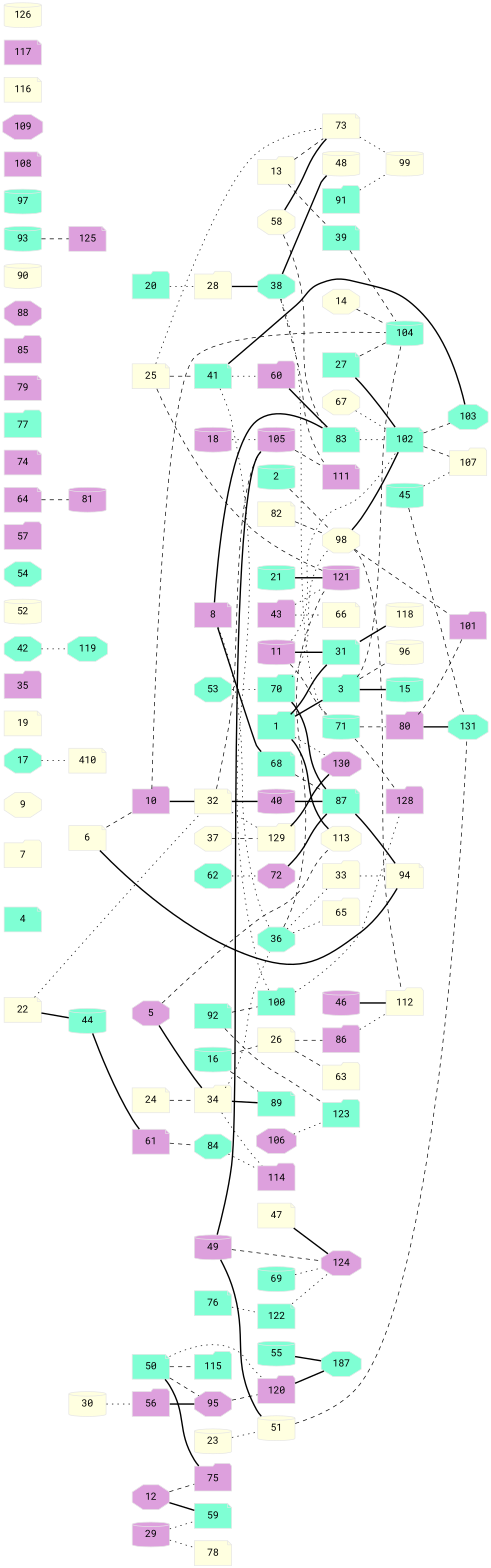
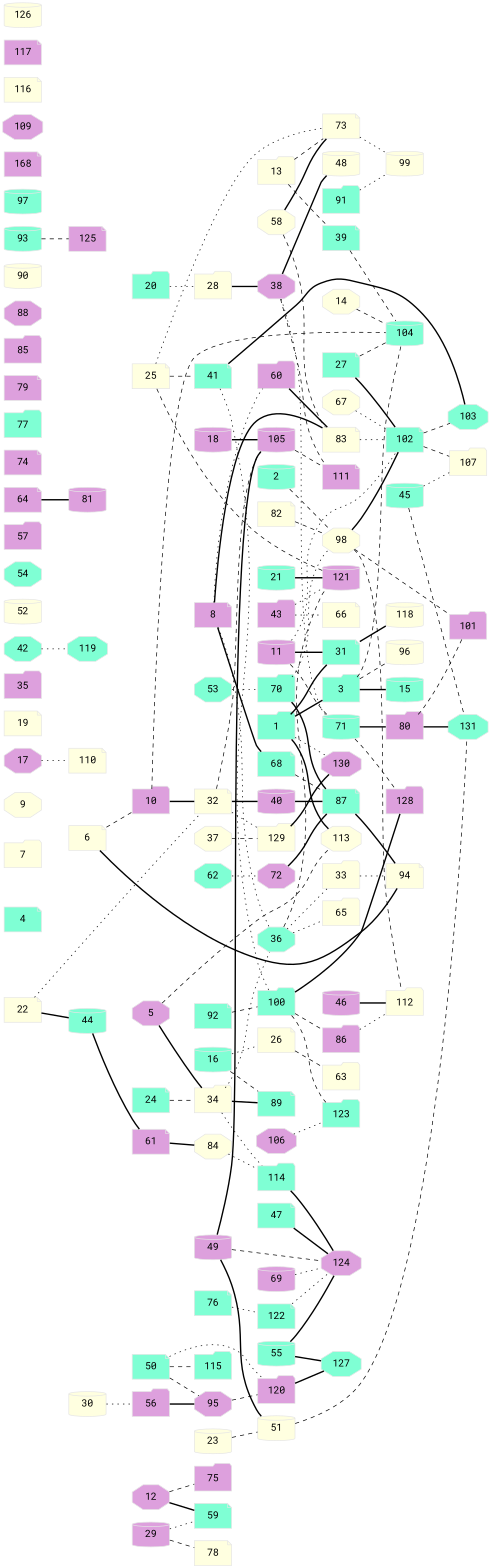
node "108": label "108" -> "168"
node "38": fillcolor aquamarine -> plum
edge "41" -- "60": now "8" -- "60"
edge "18" -- "105": style dotted -> bold
node "83": fillcolor aquamarine -> lightyellow
edge "64" -- "81": style dashed -> bold
edge "71" -- "80": style dashed -> bold
node "17": fillcolor aquamarine -> plum
node "410": label "410" -> "110"
edge "128" -- "100": style dotted -> bold
edge "26" -- "86": now "100" -- "86"
edge "26" -- "16": style dashed -> dotted
edge "92" -- "123": now "100" -- "123"
node "24": fillcolor lightyellow -> aquamarine
edge "61" -- "84": style dashed -> bold
node "84": fillcolor aquamarine -> lightyellow
node "114": fillcolor plum -> aquamarine
node "47": fillcolor lightyellow -> aquamarine
edge "114" -- "124": added
node "69": fillcolor aquamarine -> plum
edge "124" -- "55": added
node "187": label "187" -> "127"
edge "50" -- "75": removed
edge "51" -- "23": style dotted -> dashed
edge "29" -- "78": style dotted -> dashed
